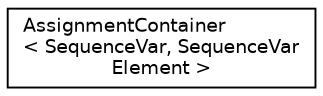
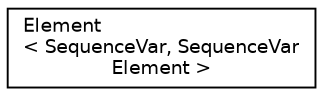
node "AssignmentContainer < SequenceVar, SequenceVar Element >": label "AssignmentContainer < SequenceVar, SequenceVar Element >" -> "Element < SequenceVar, SequenceVar Element >"
